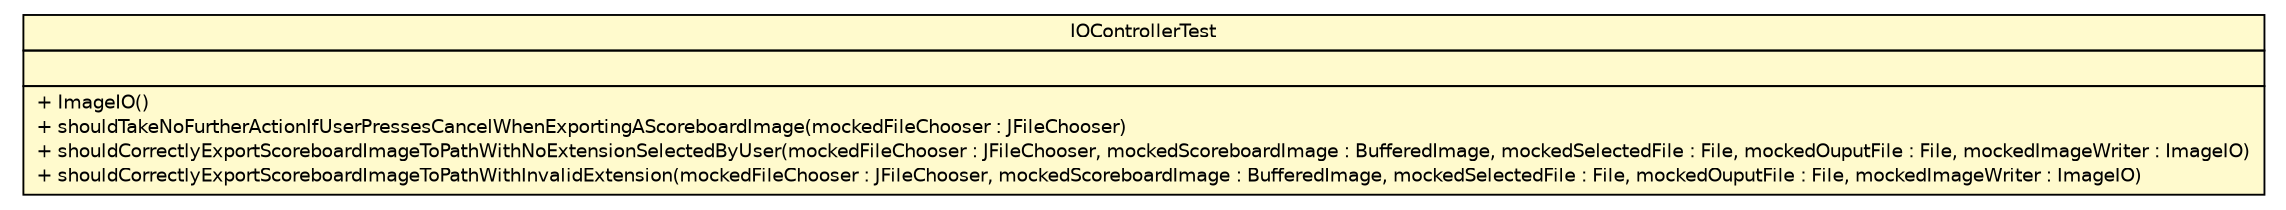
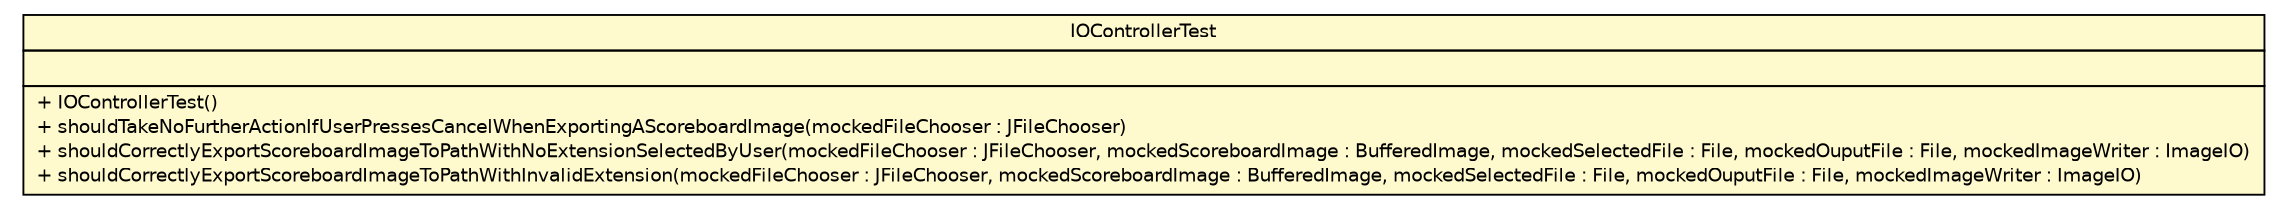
node "IOControllerTest": text "+ ImageIO()" -> "+ IOControllerTest()"
